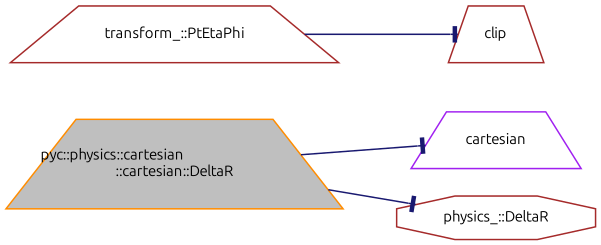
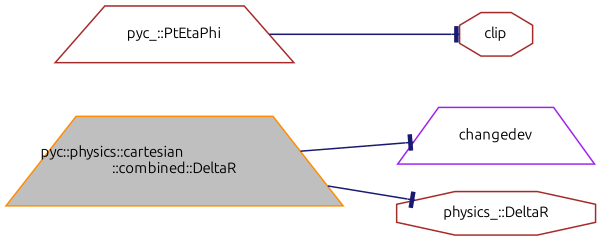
node "transform_::PtEtaPhi": label "transform_::PtEtaPhi" -> "pyc_::PtEtaPhi"
node "clip": shape trapezium -> octagon
node "cartesian": label "cartesian" -> "changedev"
node "pyc::physics::cartesian ::cartesian::DeltaR": label "pyc::physics::cartesian ::cartesian::DeltaR" -> "pyc::physics::cartesian ::combined::DeltaR"
